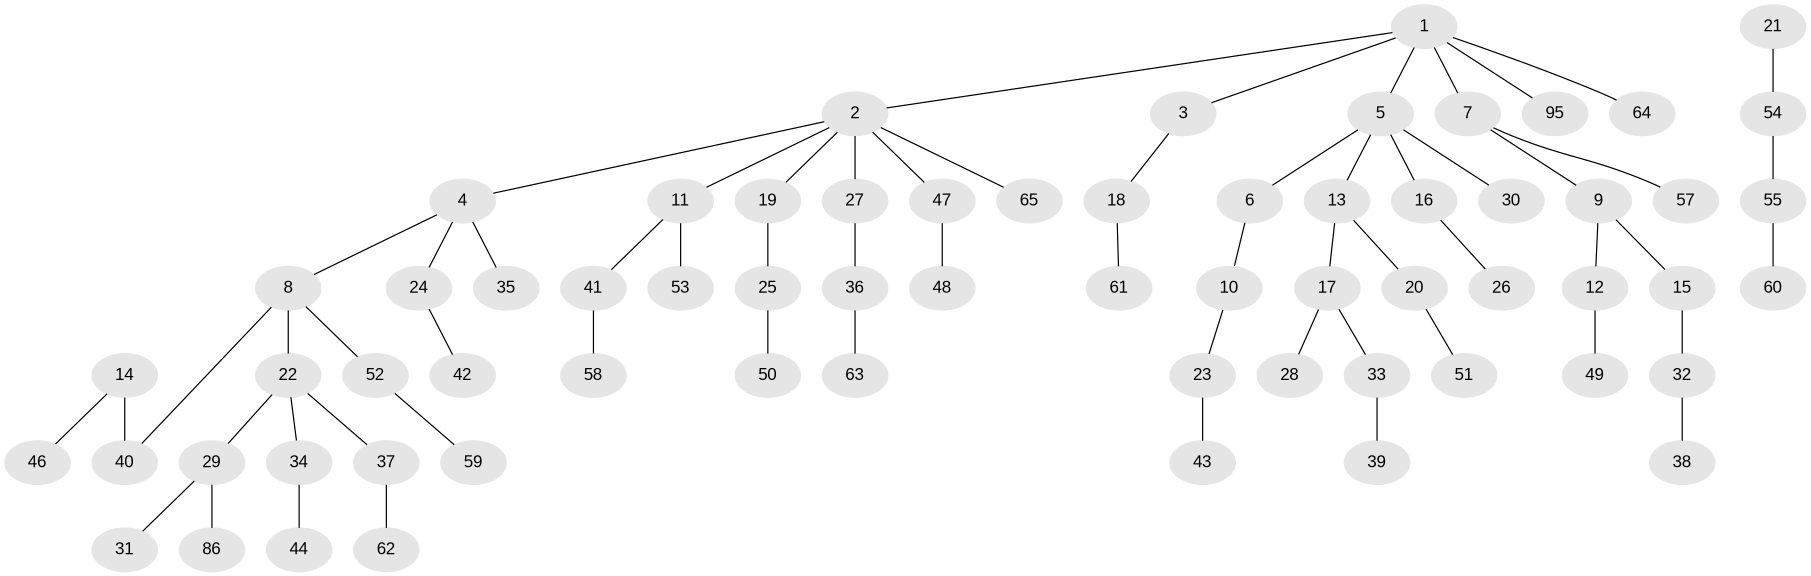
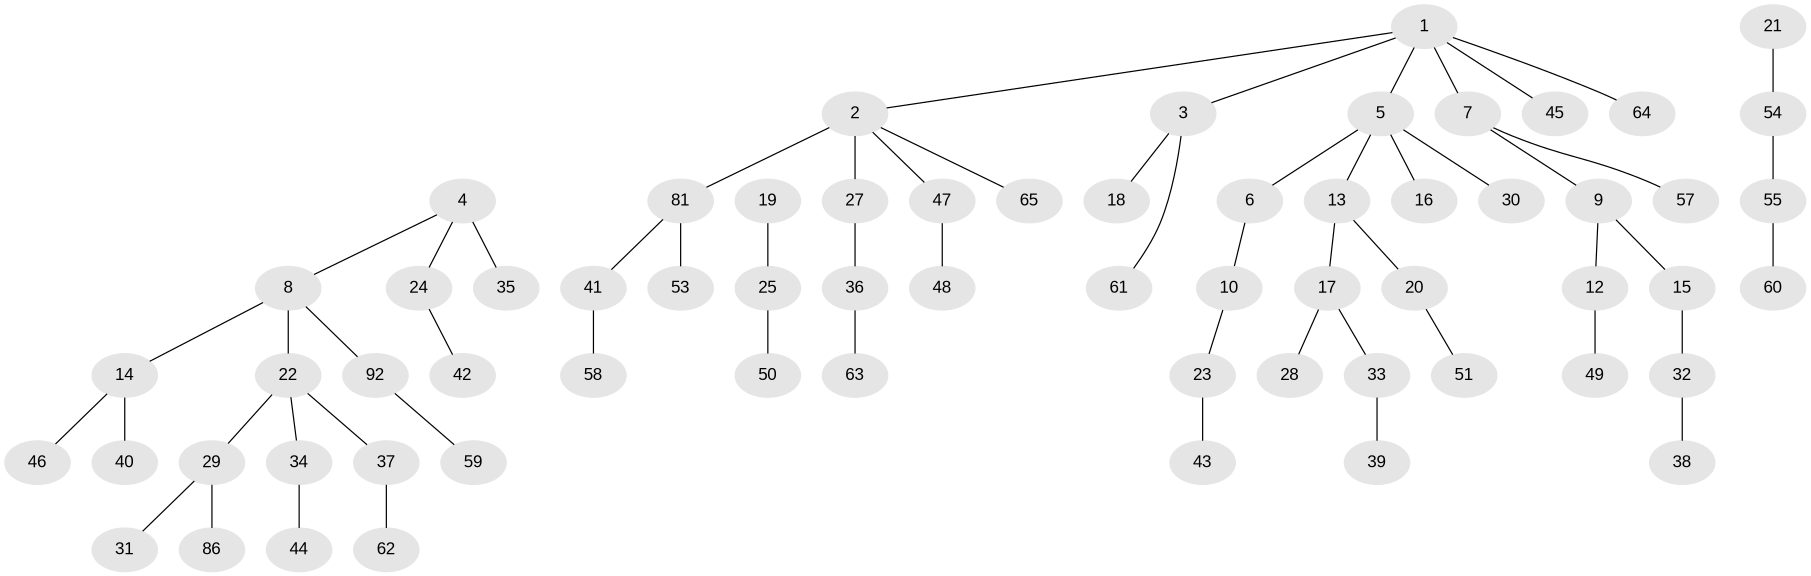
node "95": label "95" -> "45"
edge "2" -- "4": removed
edge "2" -- "19": removed
node "11": label "11" -> "81"
edge "18" -- "61": now "3" -- "61"
node "26": removed
edge "8" -- "40": now "8" -- "14"
node "52": label "52" -> "92"
